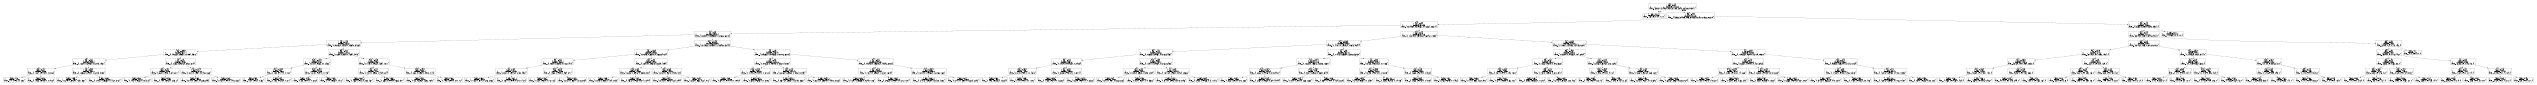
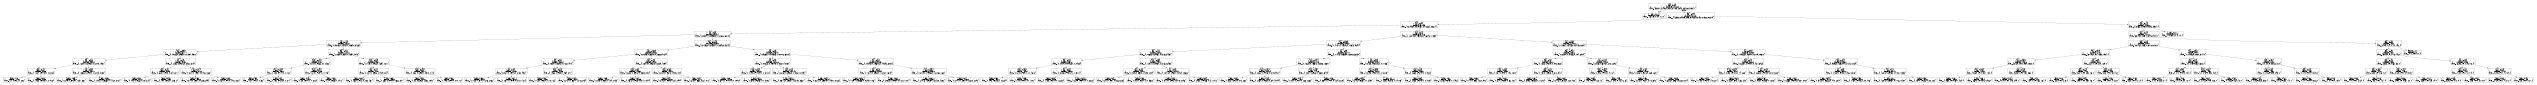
node "gini = 0.0 samples = 16 value = [0, 0, 24, 0, 0, 0, 0]": label "gini = 0.0 samples = 16 value = [0, 0, 24, 0, 0, 0, 0]" -> "samples = 0.0 samples = 16 value = [0, 0, 24, 0, 0, 0, 0]"
